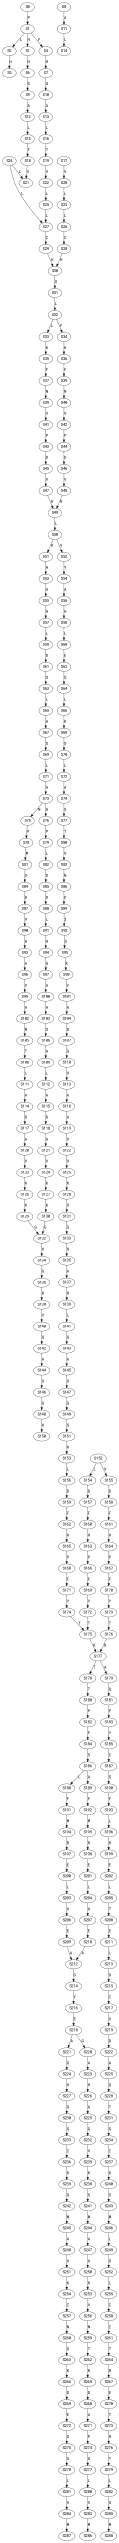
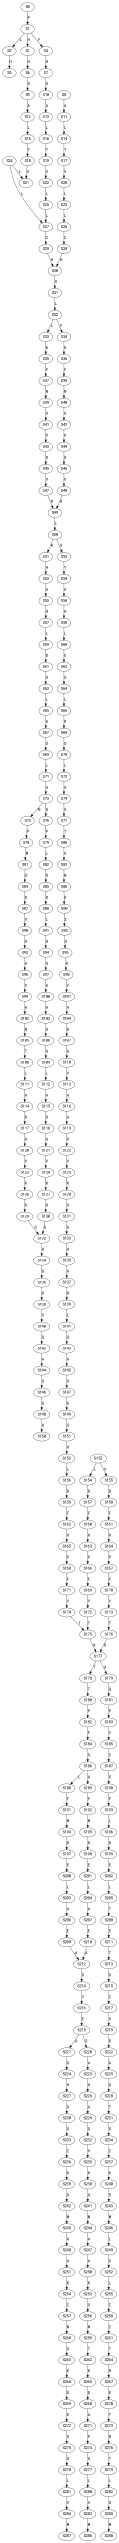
edge "S14" -> "S17": added, label "T"
edge "S211" -> "S213": label "L" -> "T"
